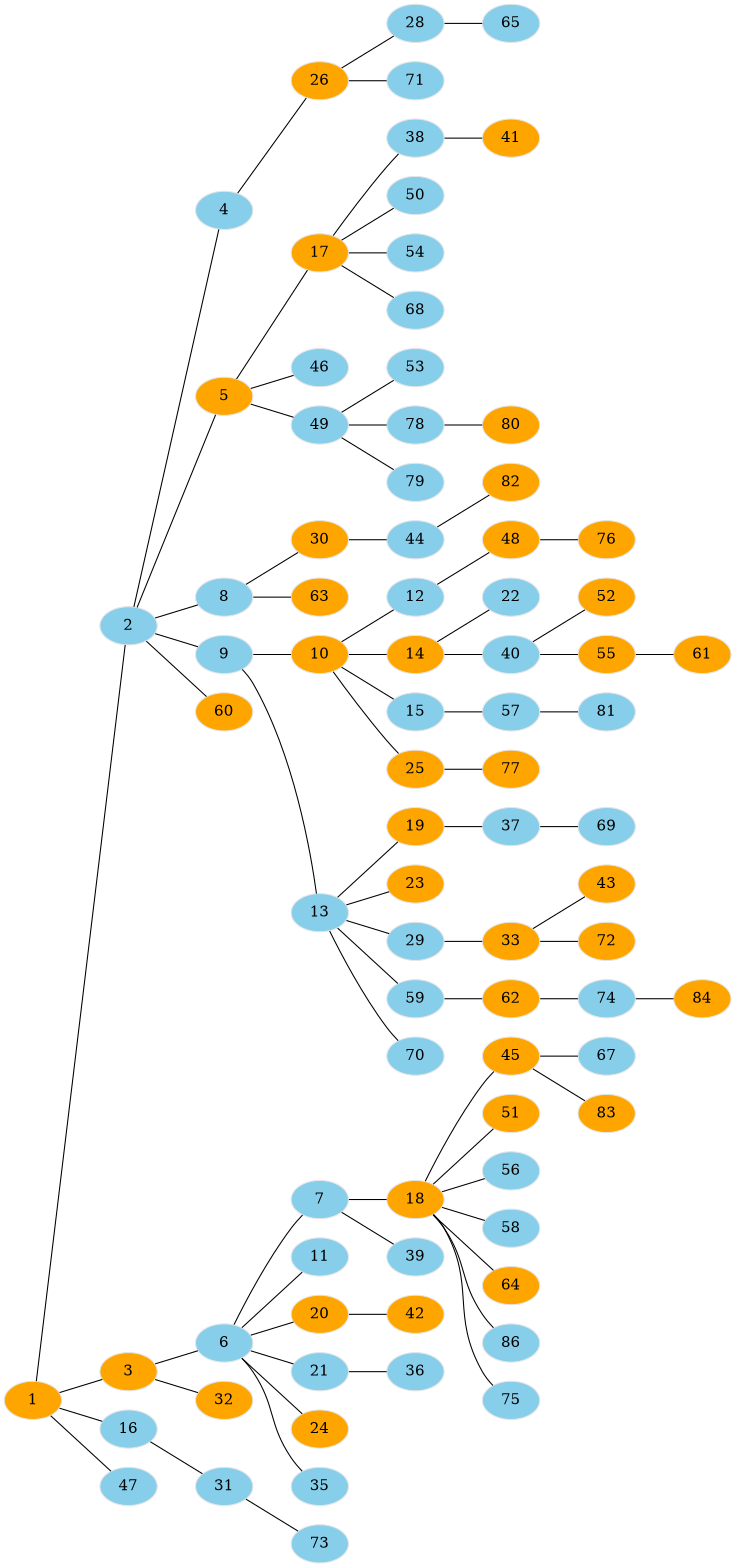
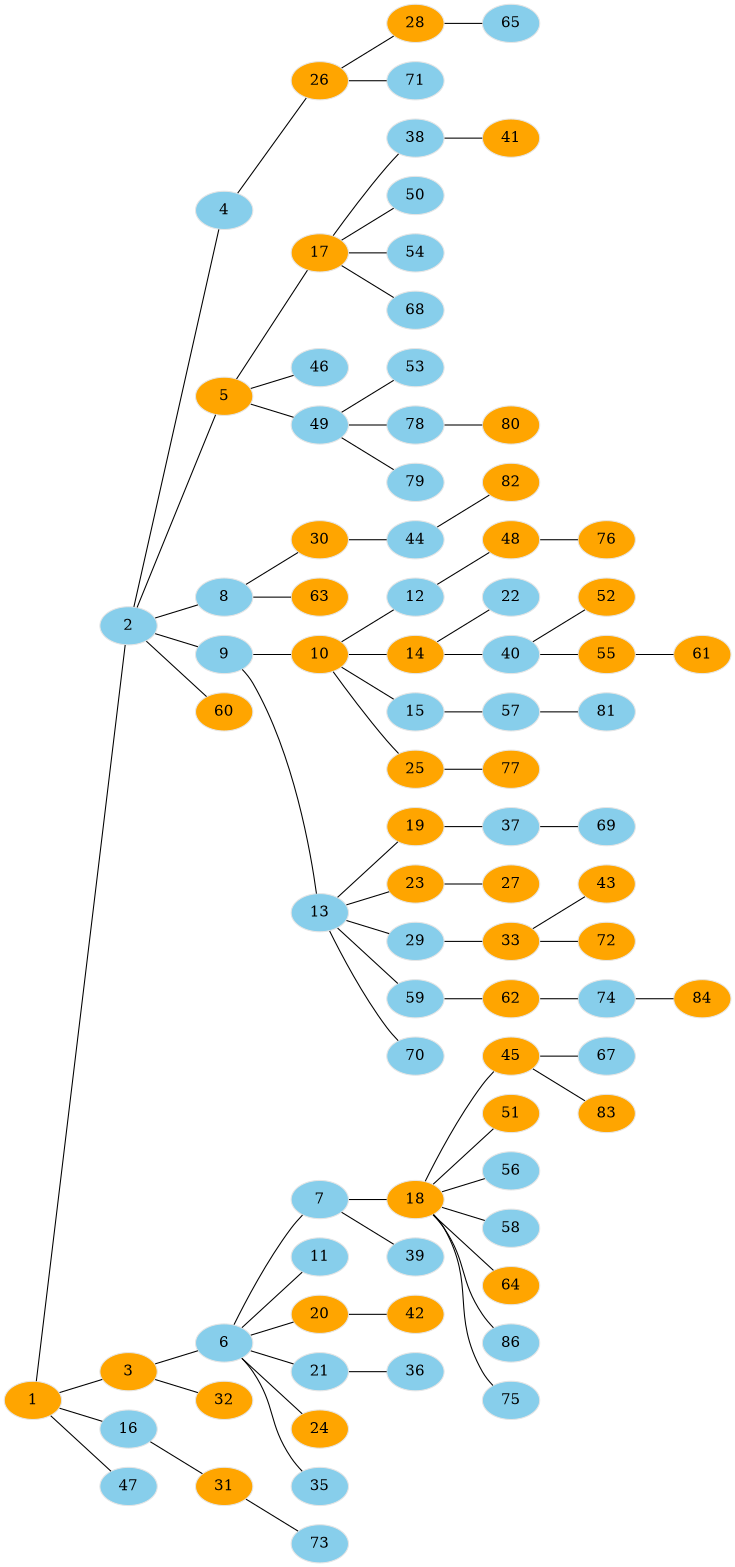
node "28": fillcolor skyblue -> orange
node "27": added
node "31": fillcolor skyblue -> orange
